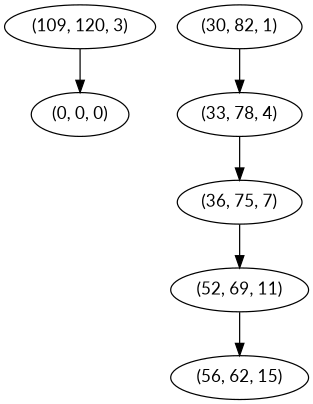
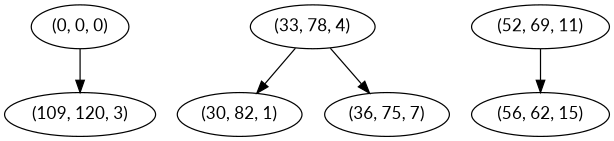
edge "(109, 120, 3)" -> "(0, 0, 0)": reversed
edge "(30, 82, 1)" -> "(33, 78, 4)": reversed
edge "(36, 75, 7)" -> "(52, 69, 11)": removed
